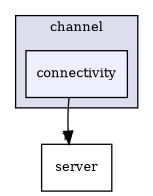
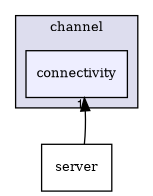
edge "connectivity" -> "server": reversed
